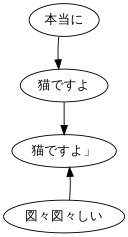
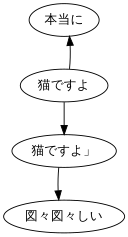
edge "本当に" -> "猫ですよ": reversed
edge "図々図々しい" -> "猫ですよ」": reversed
